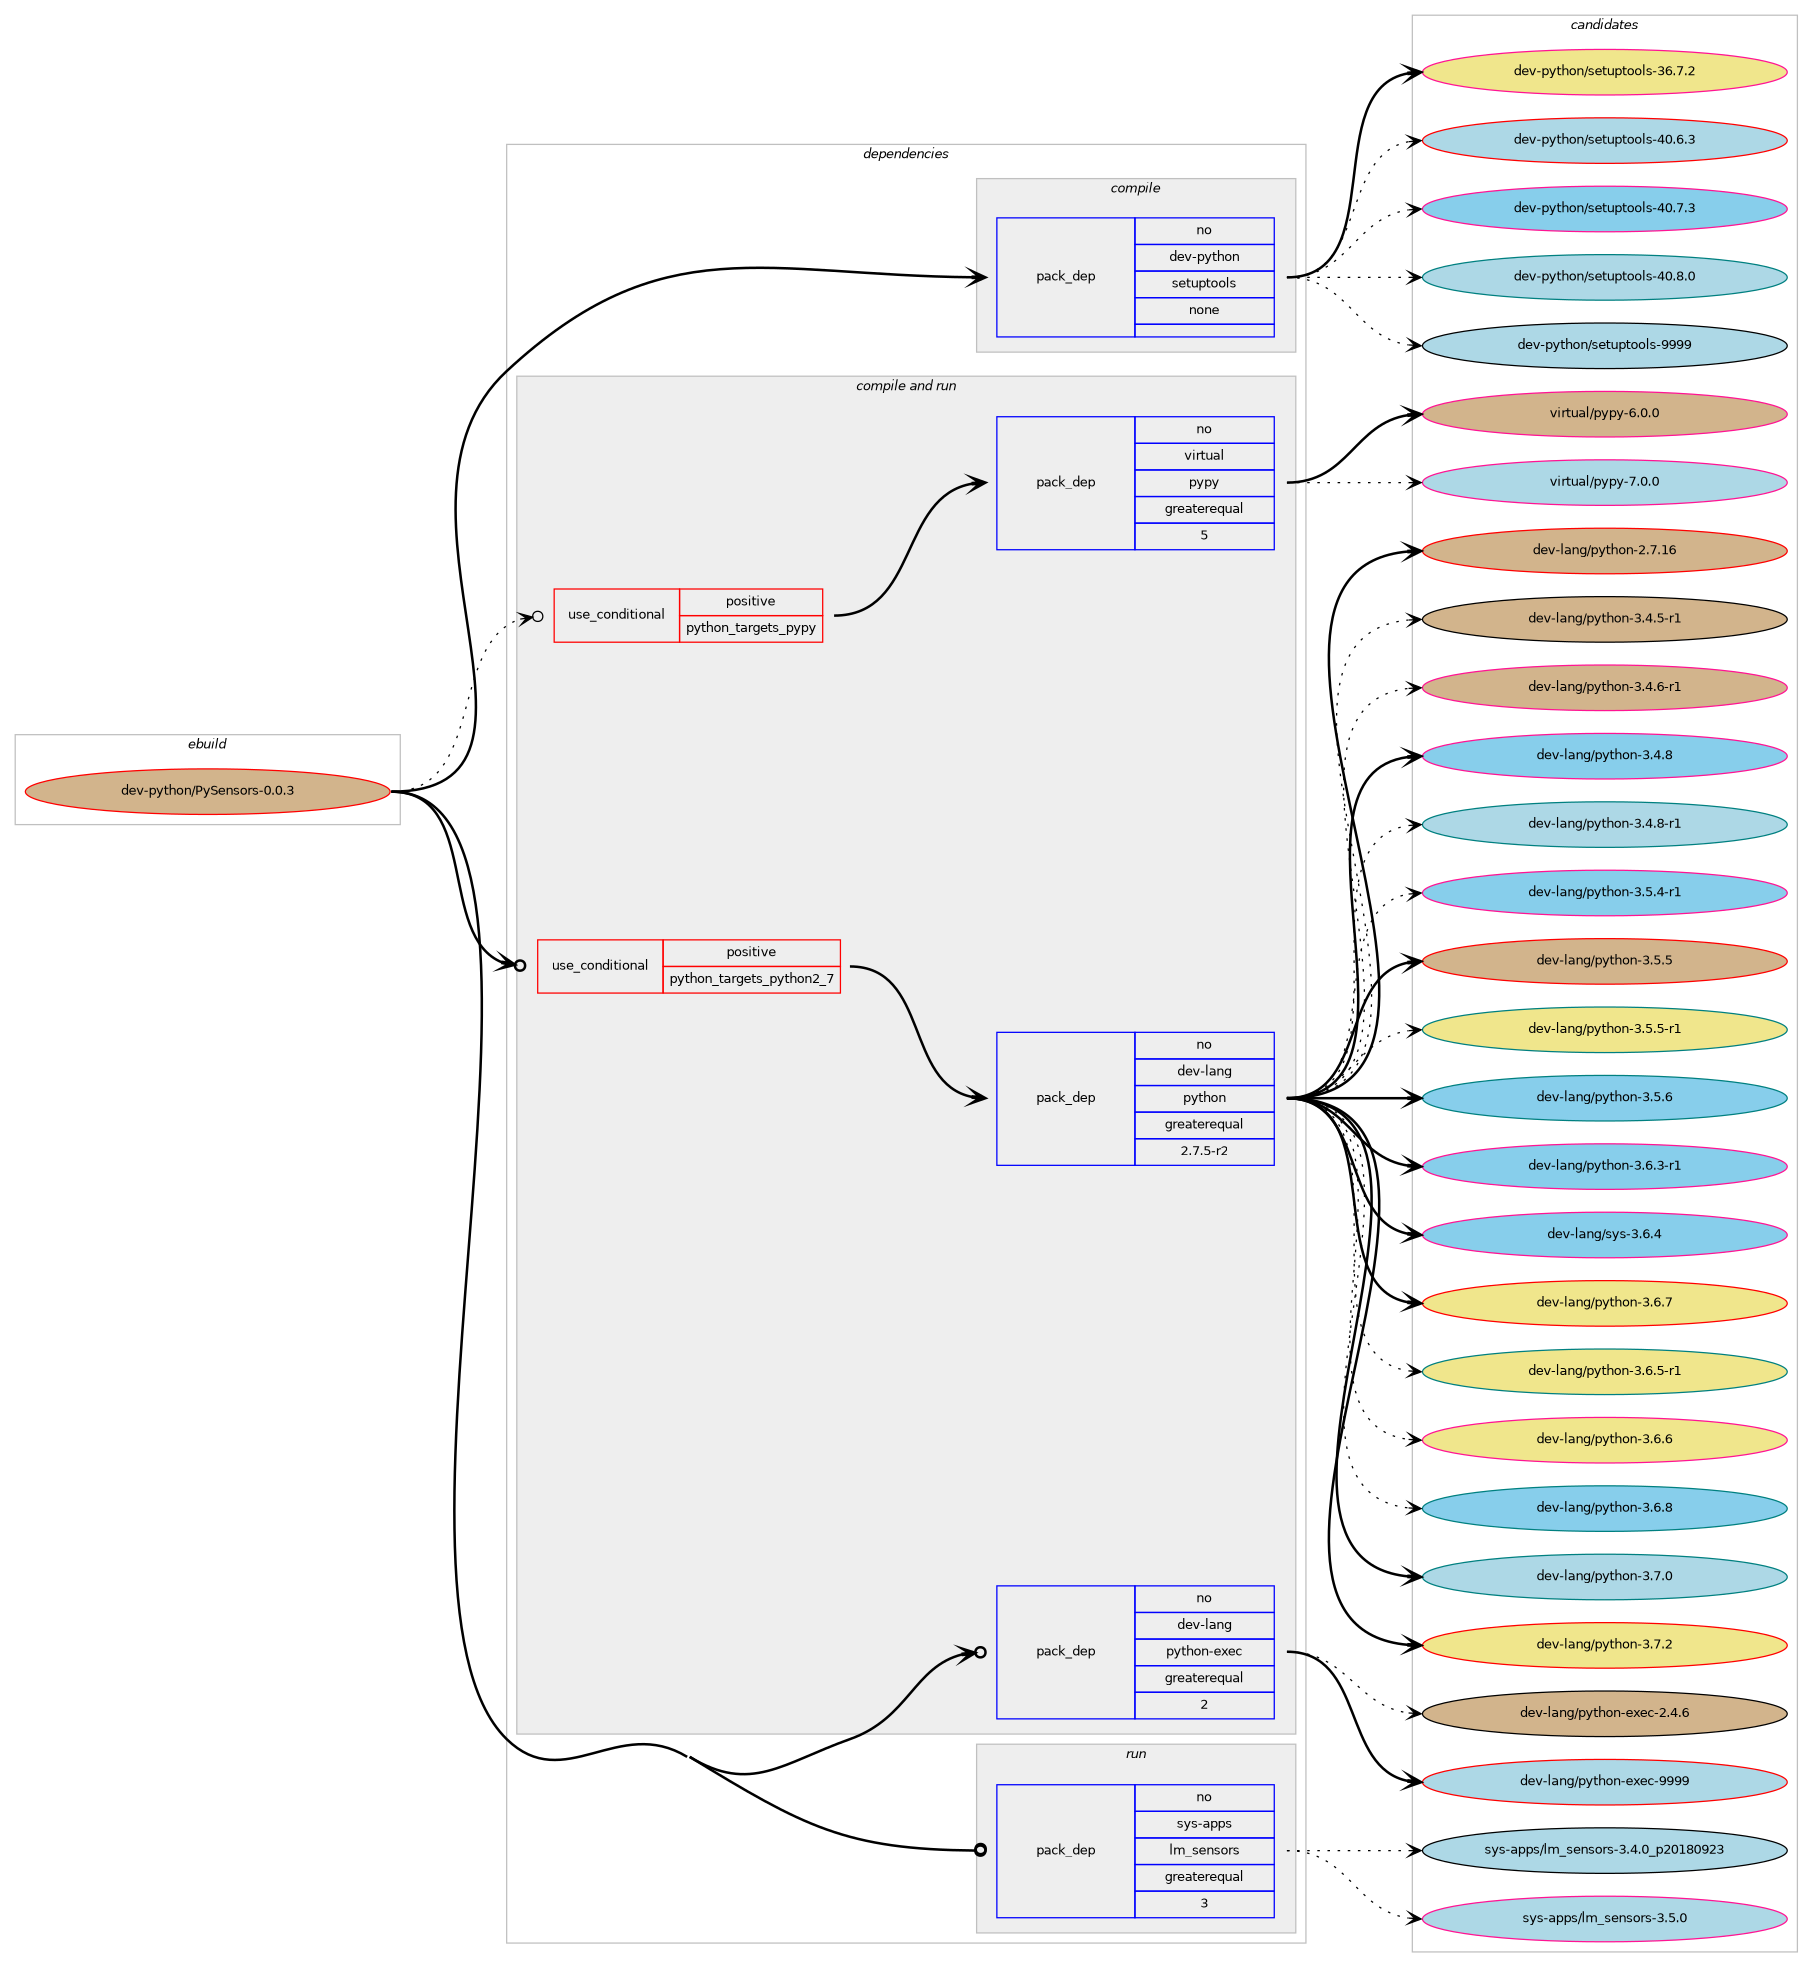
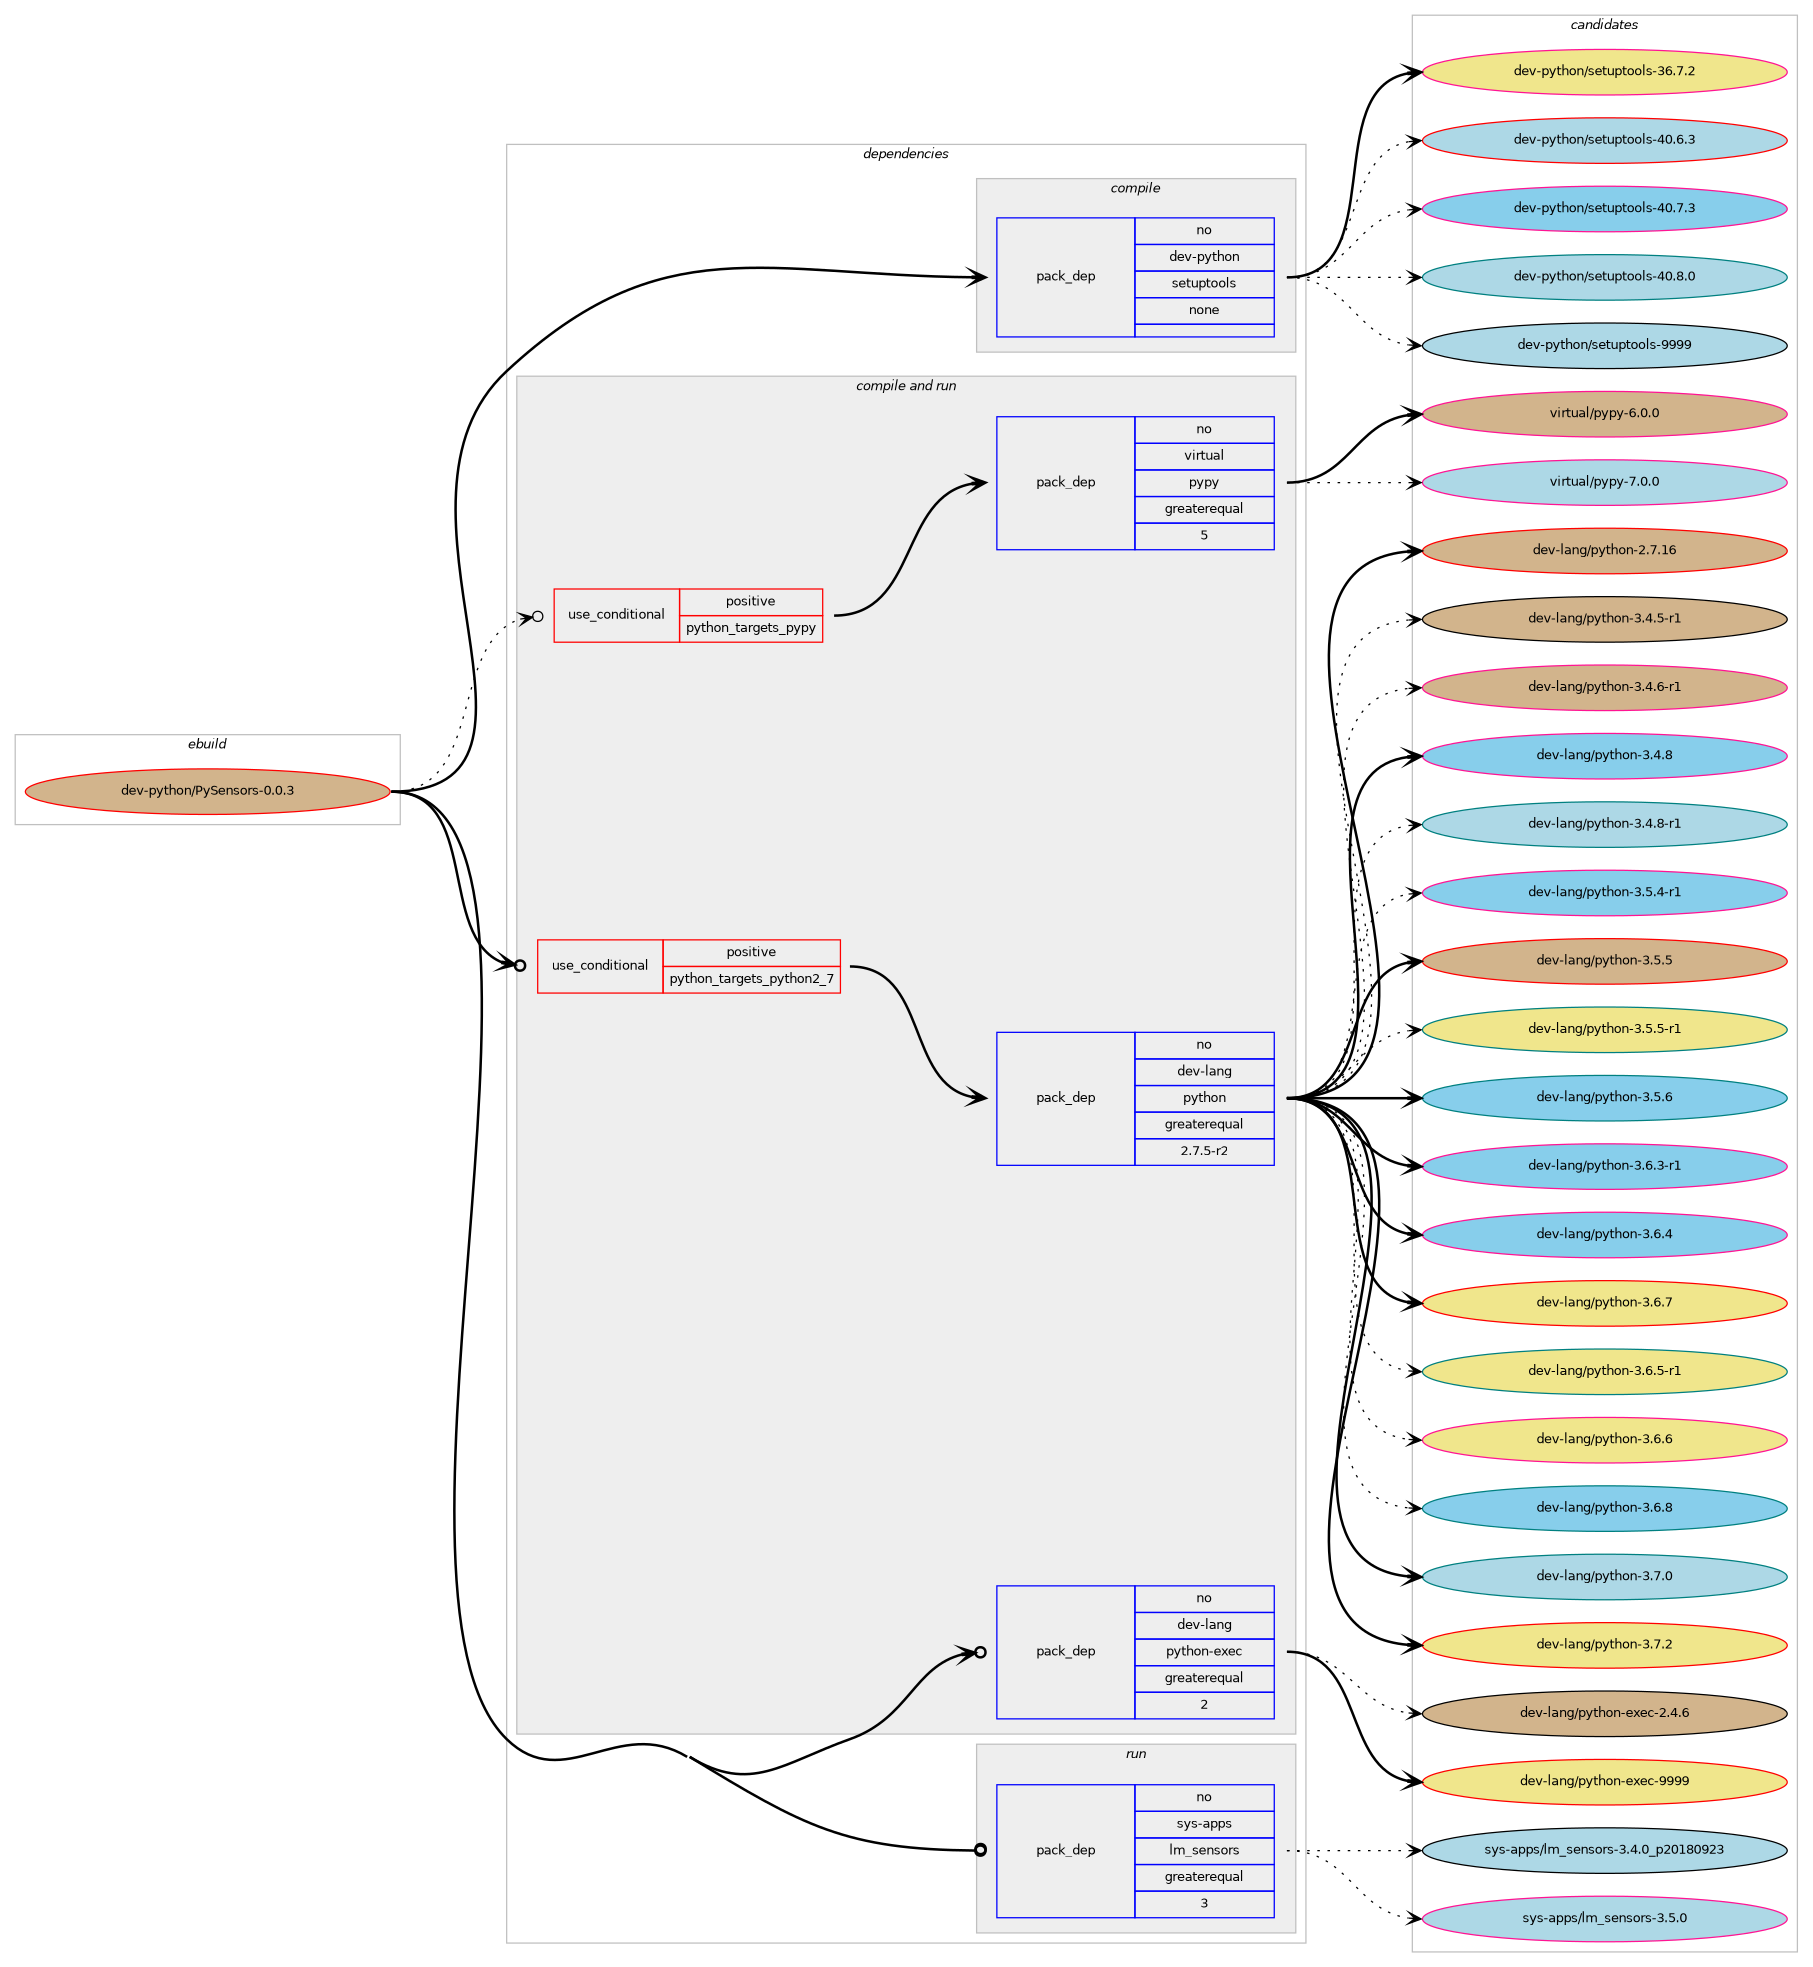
node "dev-lang/sys-3.6.4": label "dev-lang/sys-3.6.4" -> "dev-lang/python-3.6.4"
node "dev-lang/python-exec-9999": fillcolor lightblue -> khaki
